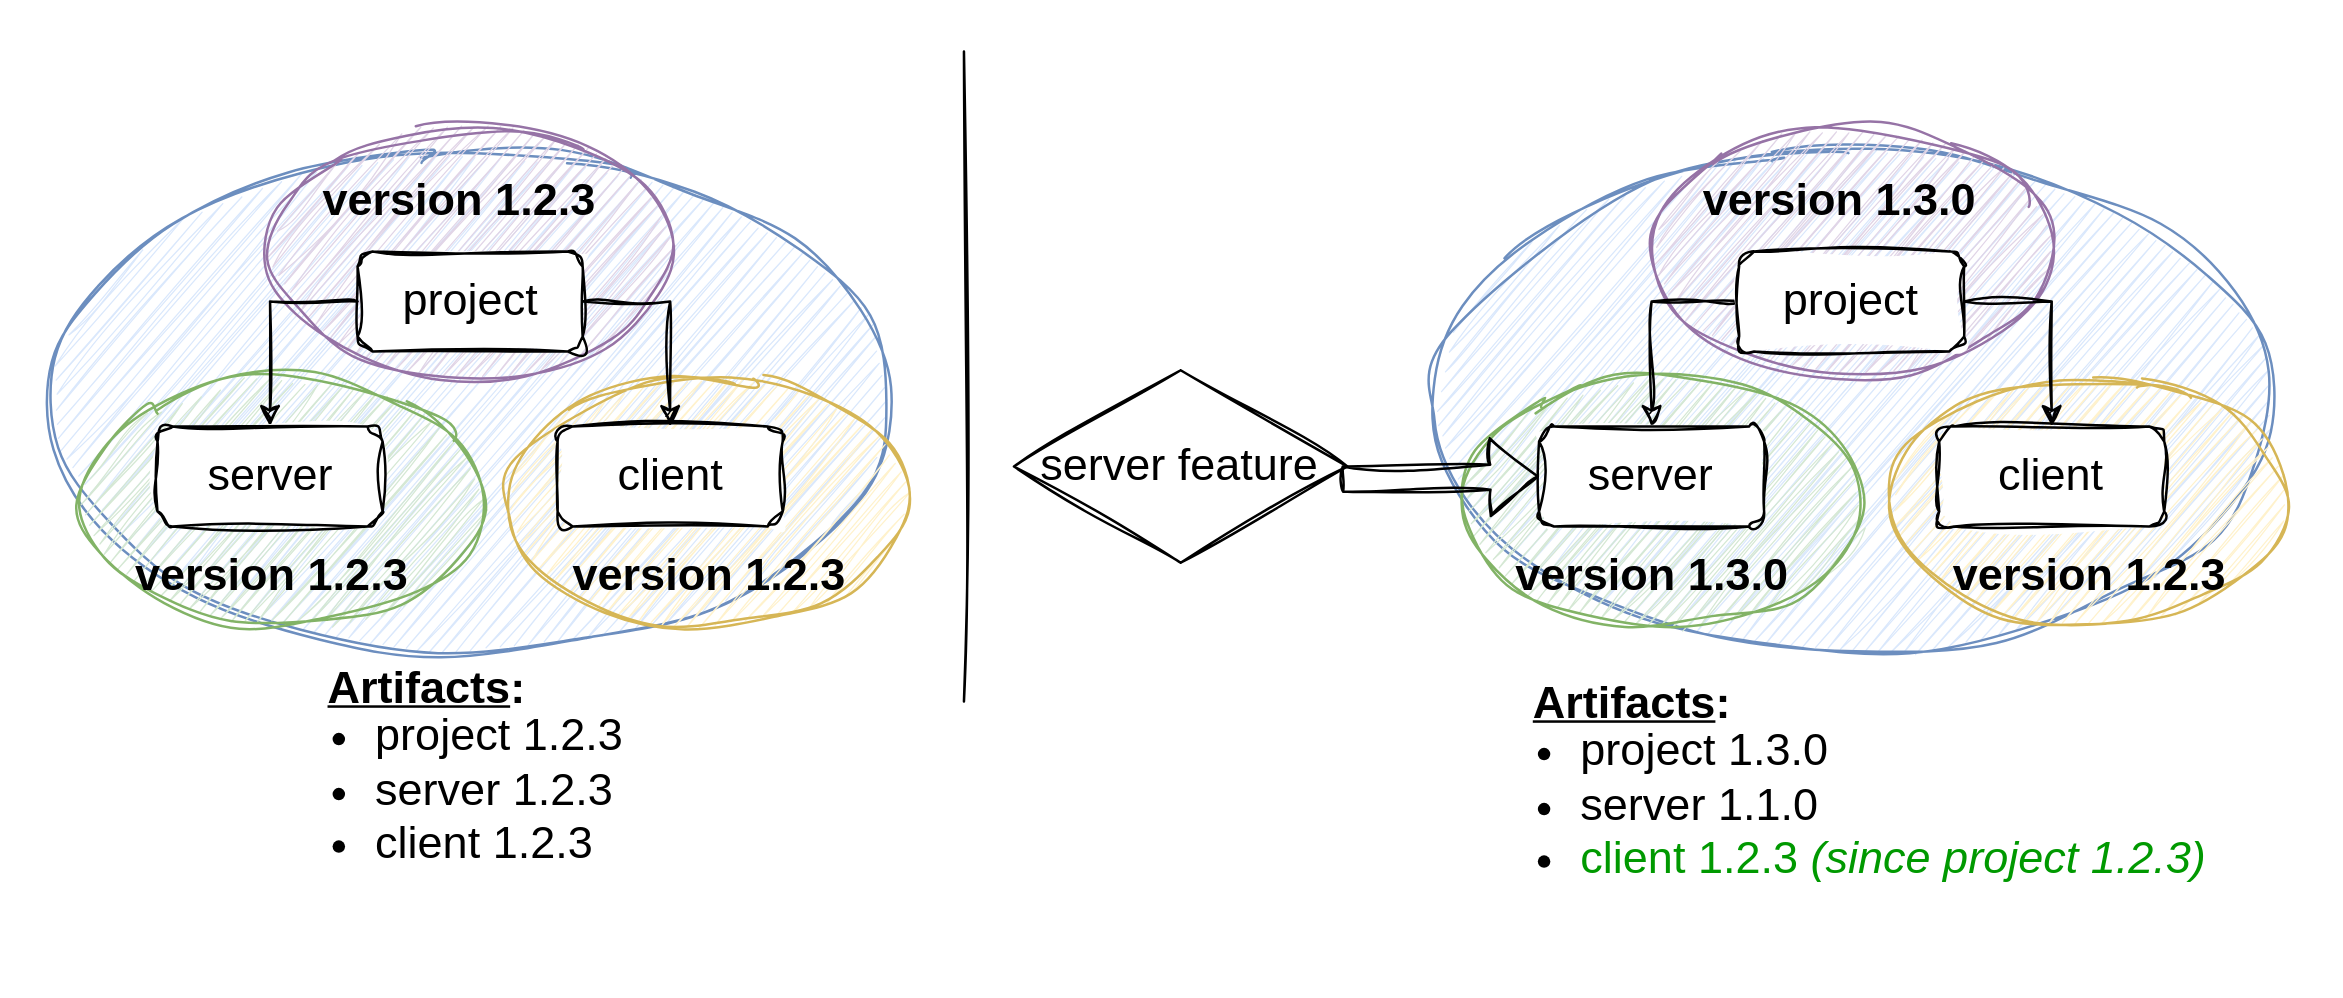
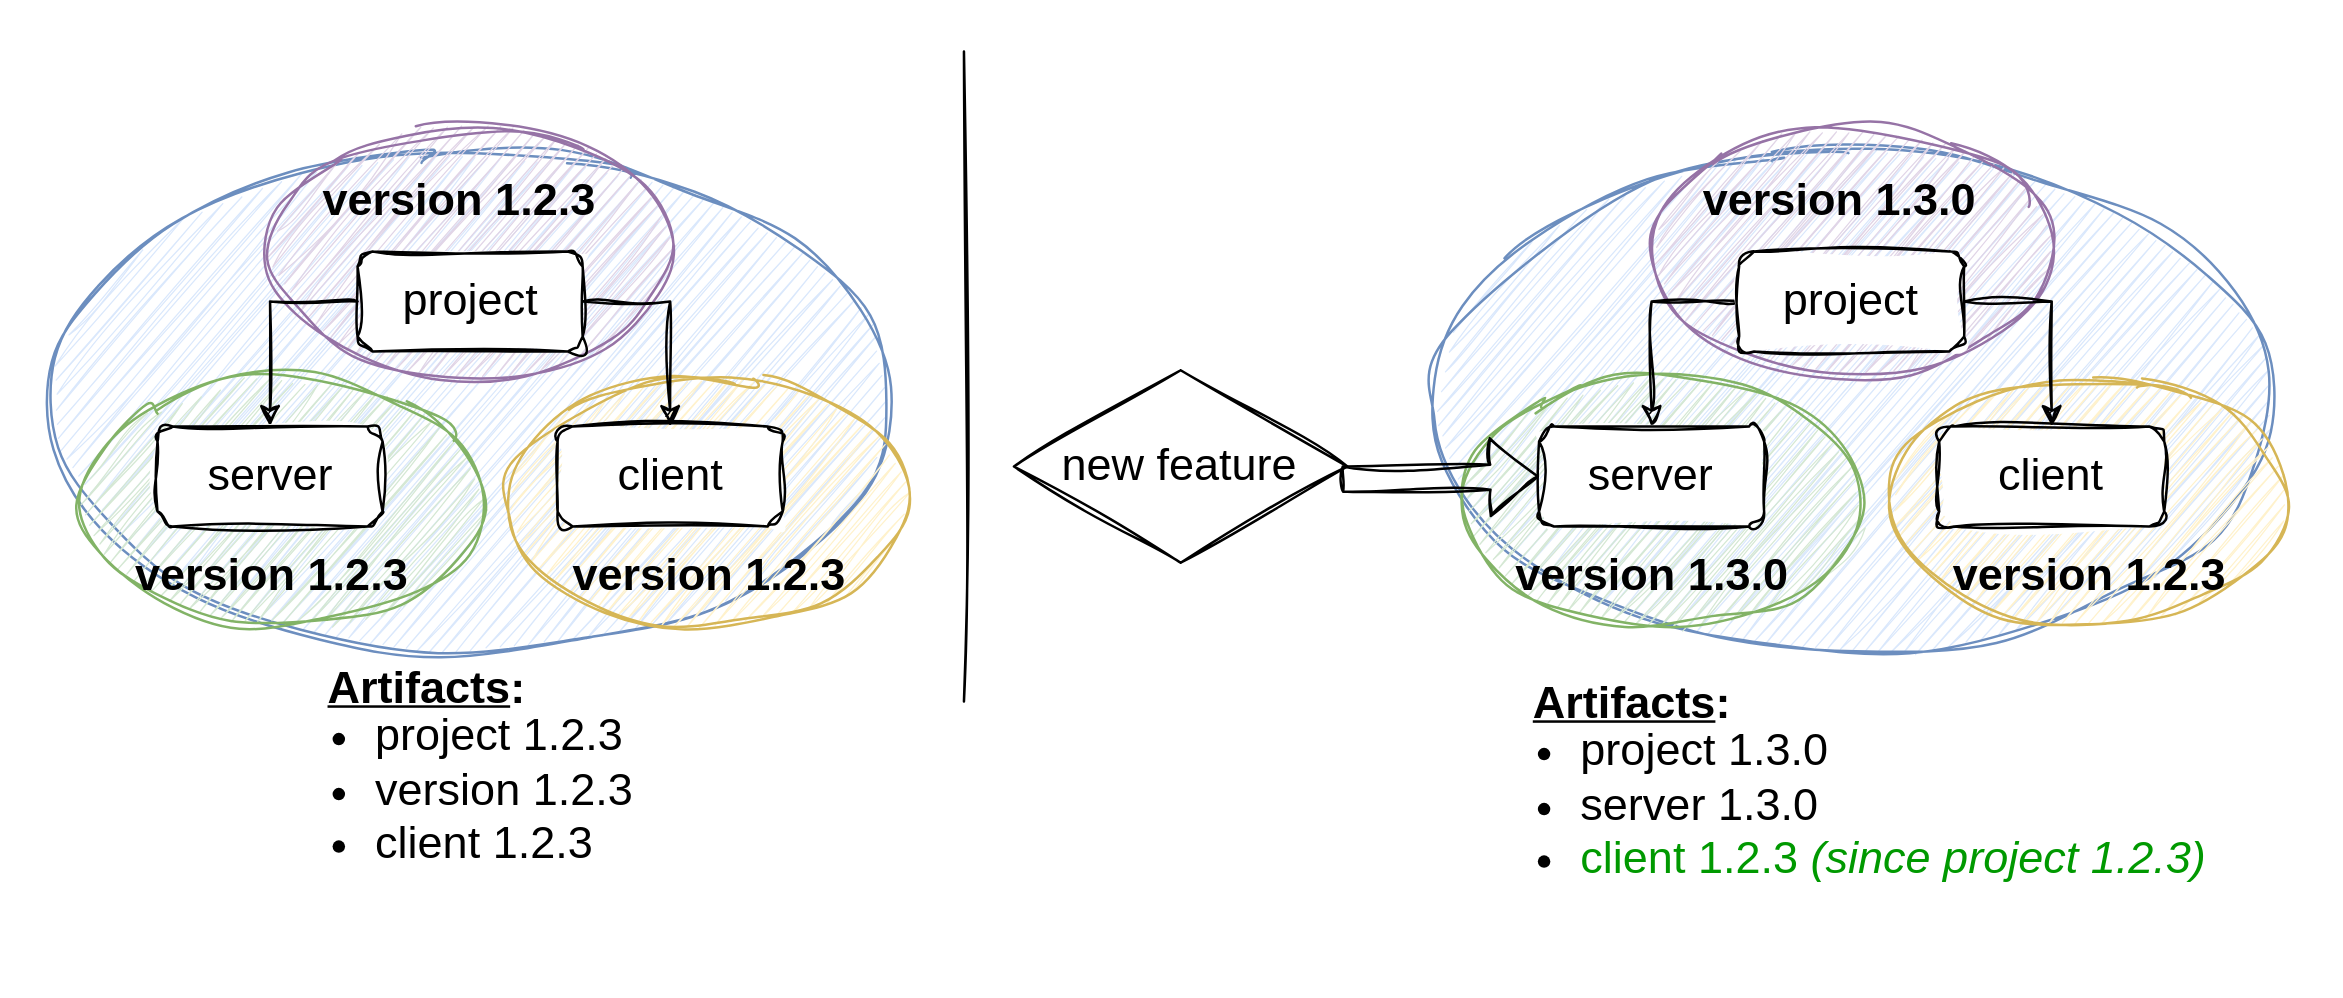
node "server feature": label "server feature" -> "new feature"
node "project 1.2.3 server 1.2.3 client 1.2.3": label "project 1.2.3 server 1.2.3 client 1.2.3" -> "project 1.2.3 version 1.2.3 client 1.2.3"
node "project 1.3.0 server 1.1.0 client 1.2.3 (since project 1.2.3)": label "project 1.3.0 server 1.1.0 client 1.2.3 (since project 1.2.3)" -> "project 1.3.0 server 1.3.0 client 1.2.3 (since project 1.2.3)"
